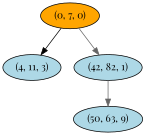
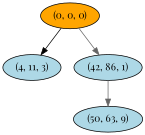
node "(0, 7, 0)": label "(0, 7, 0)" -> "(0, 0, 0)"
node "(42, 82, 1)": label "(42, 82, 1)" -> "(42, 86, 1)"
